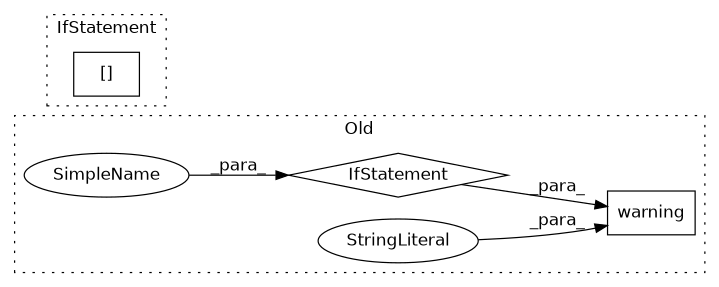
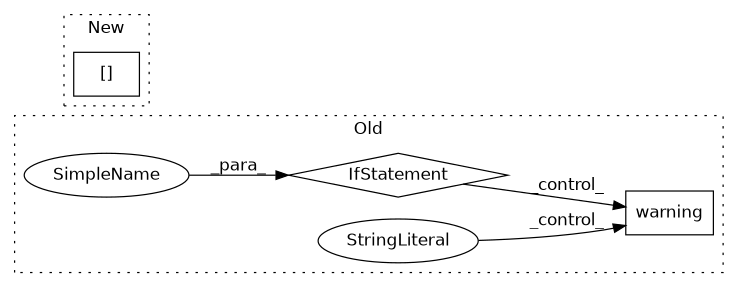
cluster "IfStatement": label "IfStatement" -> "New"
edge "IfStatement" -> "warning": label "_para_" -> "_control_"
edge "StringLiteral" -> "warning": label "_para_" -> "_control_"
